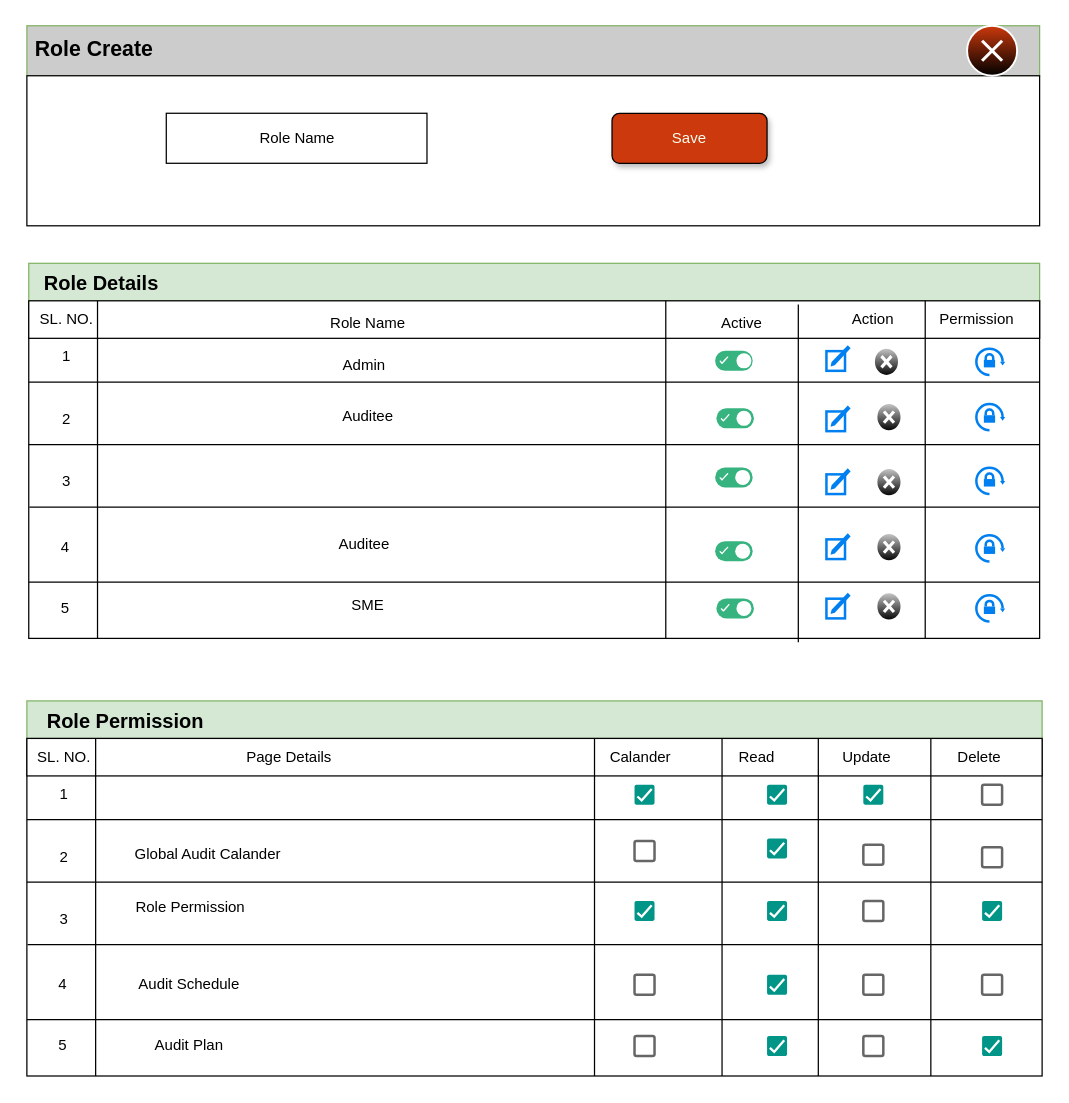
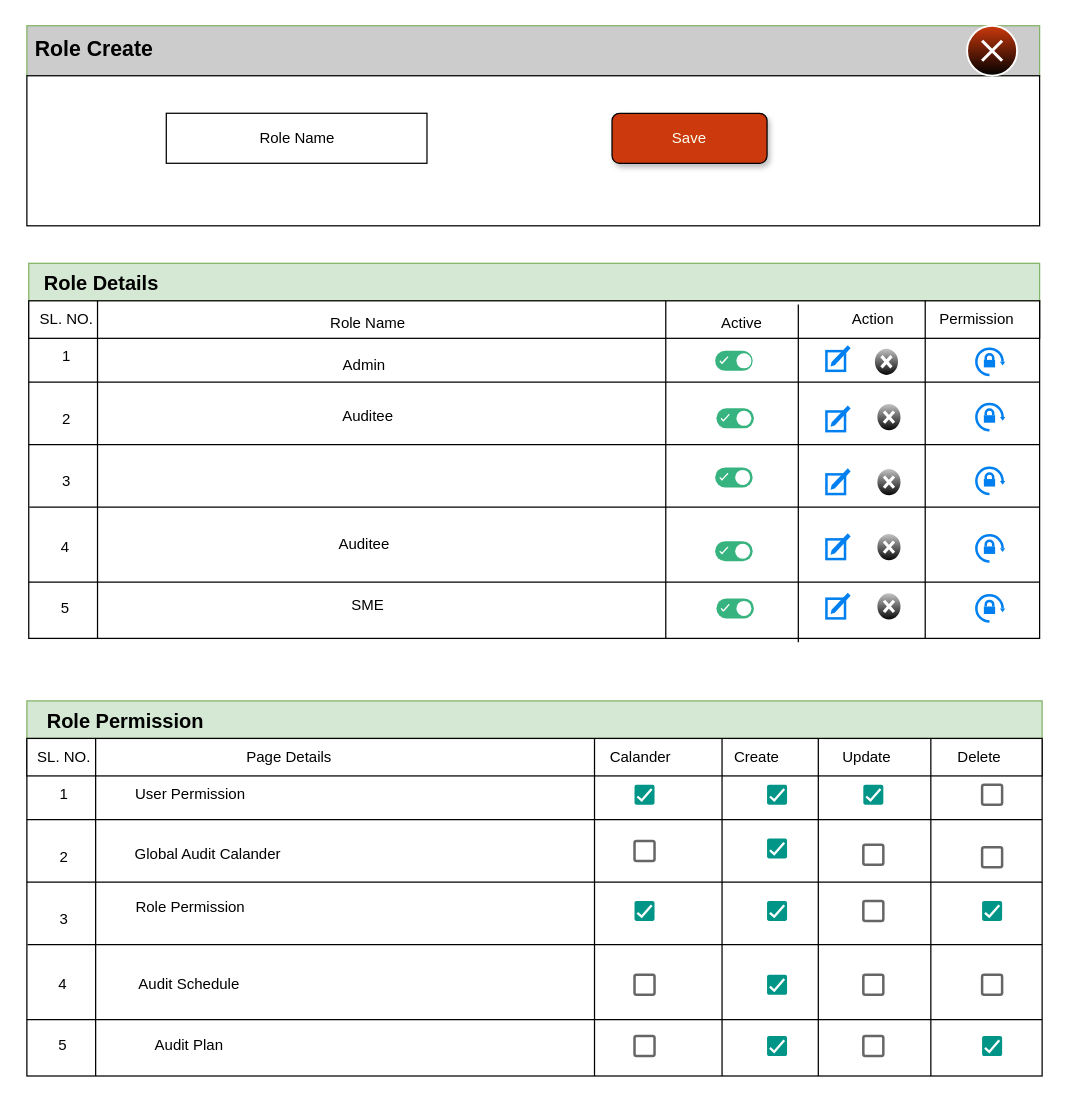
node "Read": label "Read" -> "Create"
node "User Permission": added
